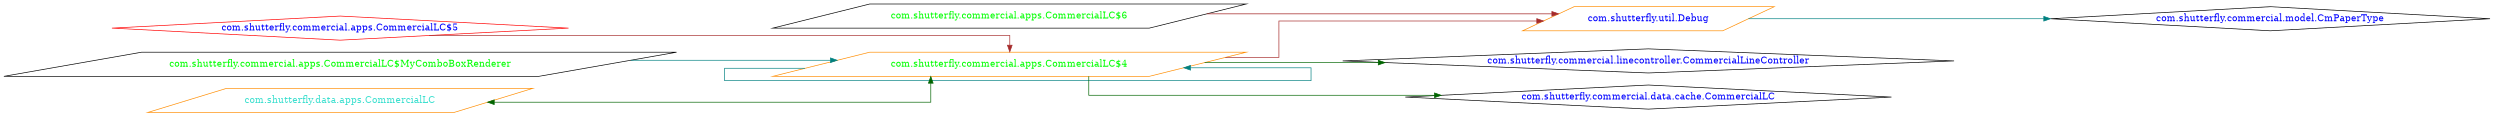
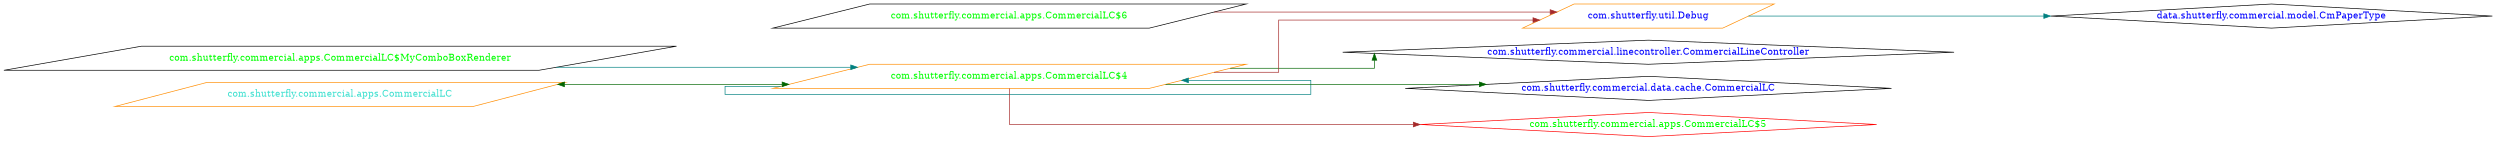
node "com.shutterfly.commercial.model.CmPaperType": label "com.shutterfly.commercial.model.CmPaperType" -> "data.shutterfly.commercial.model.CmPaperType"
node "com.shutterfly.commercial.apps.CommercialLC$5": fontcolor blue -> green
edge "com.shutterfly.commercial.apps.CommercialLC$5" -> "com.shutterfly.commercial.apps.CommercialLC$4": reversed
node "com.shutterfly.data.apps.CommercialLC": label "com.shutterfly.data.apps.CommercialLC" -> "com.shutterfly.commercial.apps.CommercialLC"
